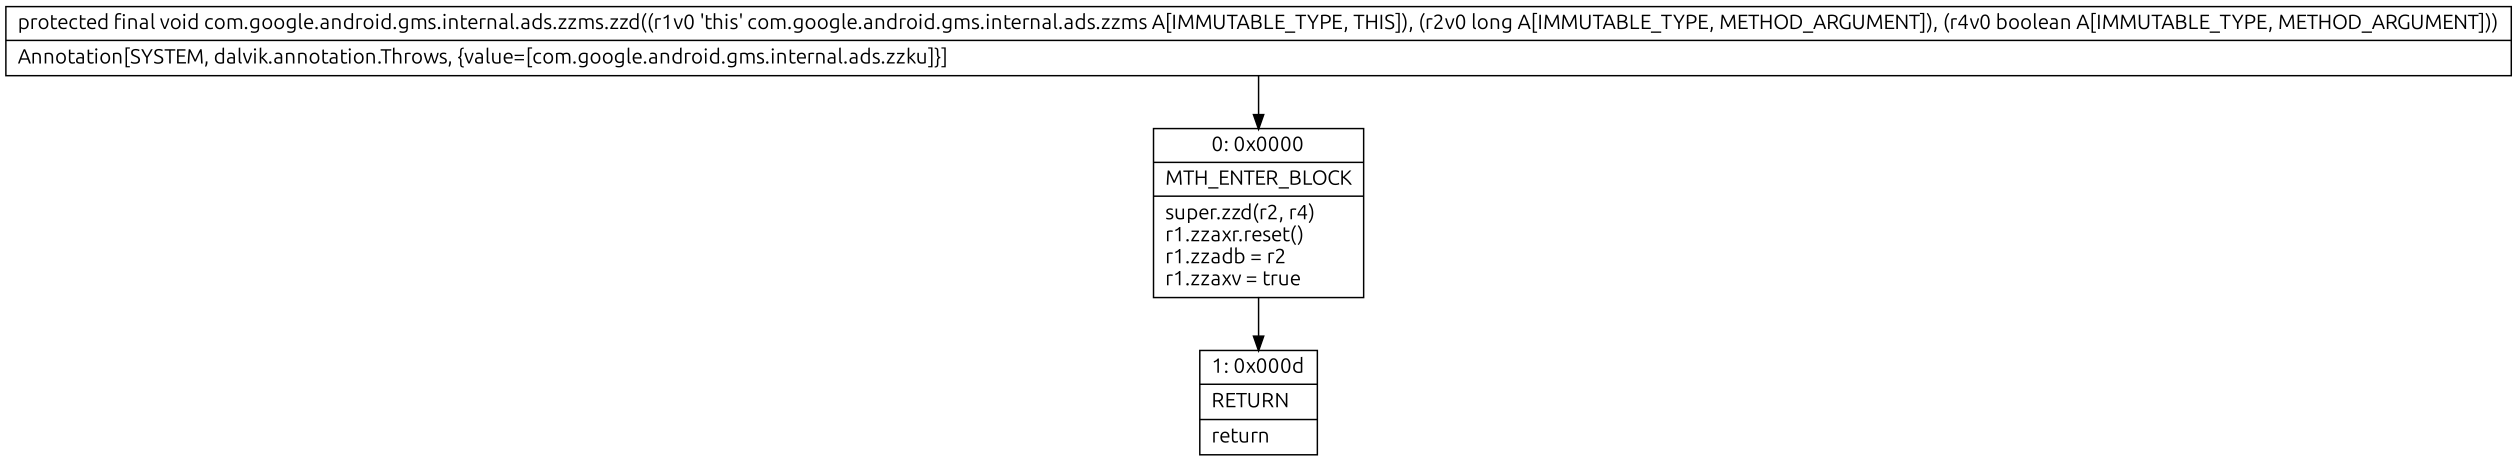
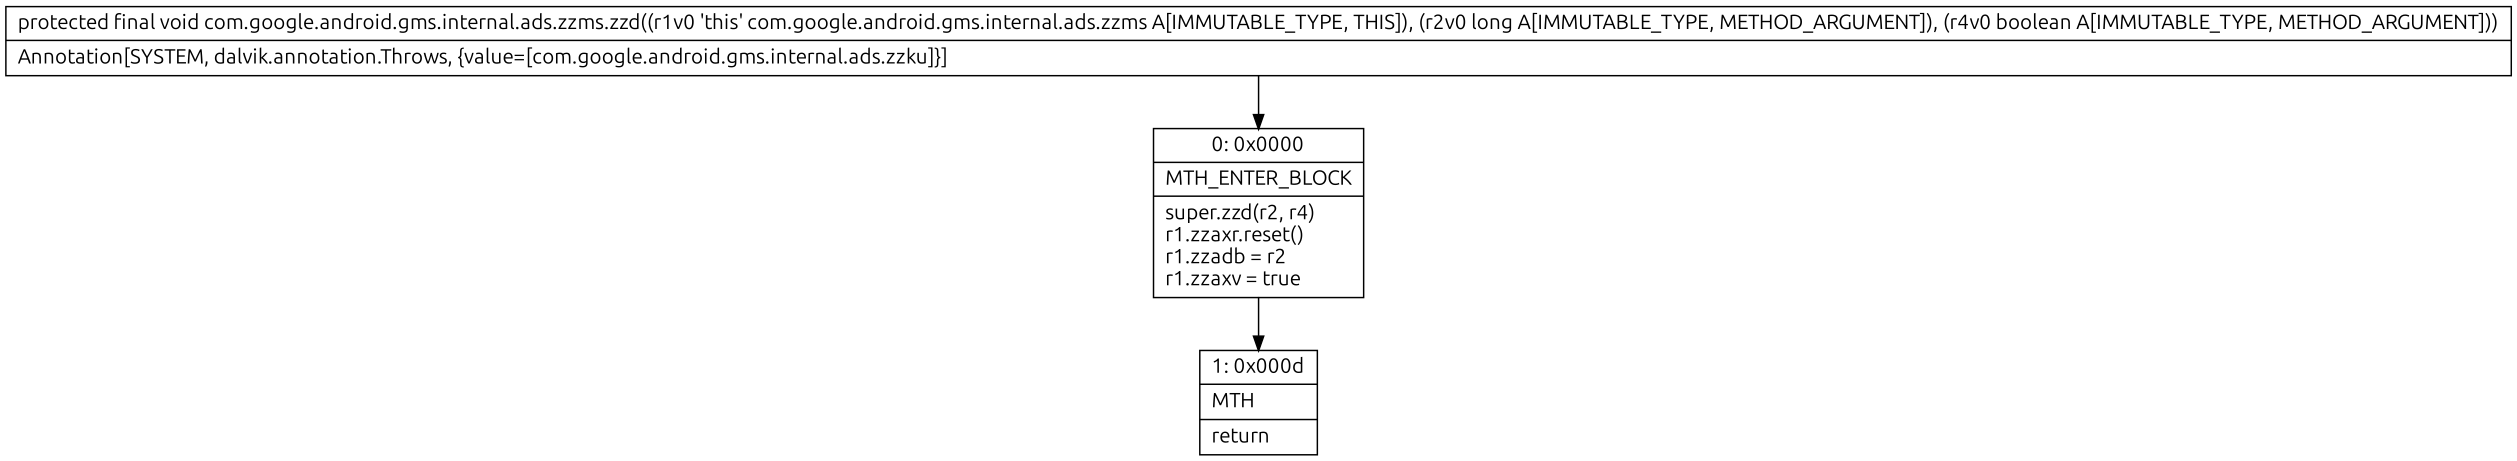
node "1: 0x000d": text "RETURN" -> "MTH"
